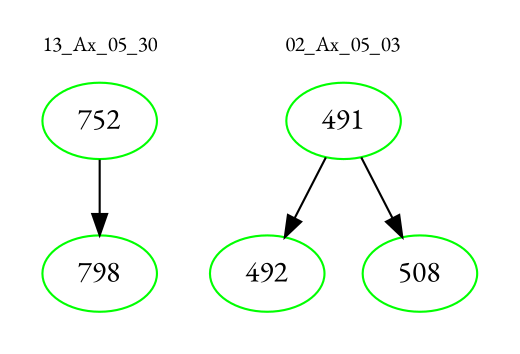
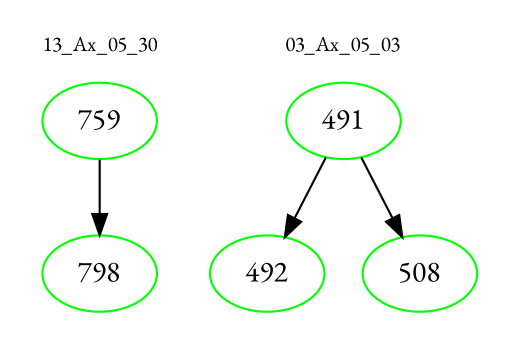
cluster "02_Ax_05_03": label "02_Ax_05_03" -> "03_Ax_05_03"
node "752": label "752" -> "759"
